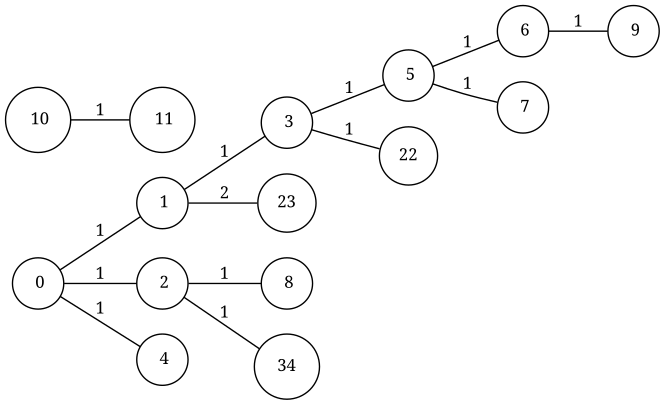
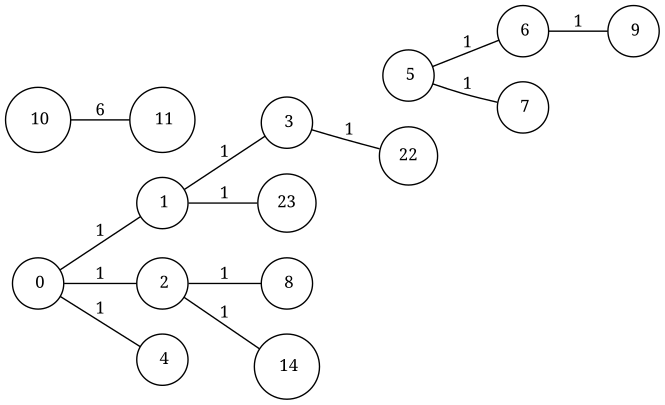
edge "5" -- "3": removed, label "1"
edge "10" -- "11": label "1" -> "6"
edge "1" -- "23": label "2" -> "1"
node "34": label "34" -> "14"
